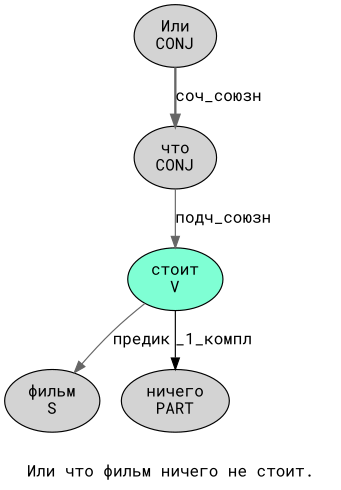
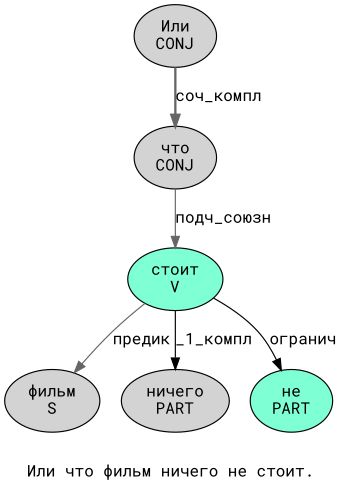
edge "Или CONJ" -> "что CONJ": label "соч_союзн" -> "соч_компл"
node "не PART": added
